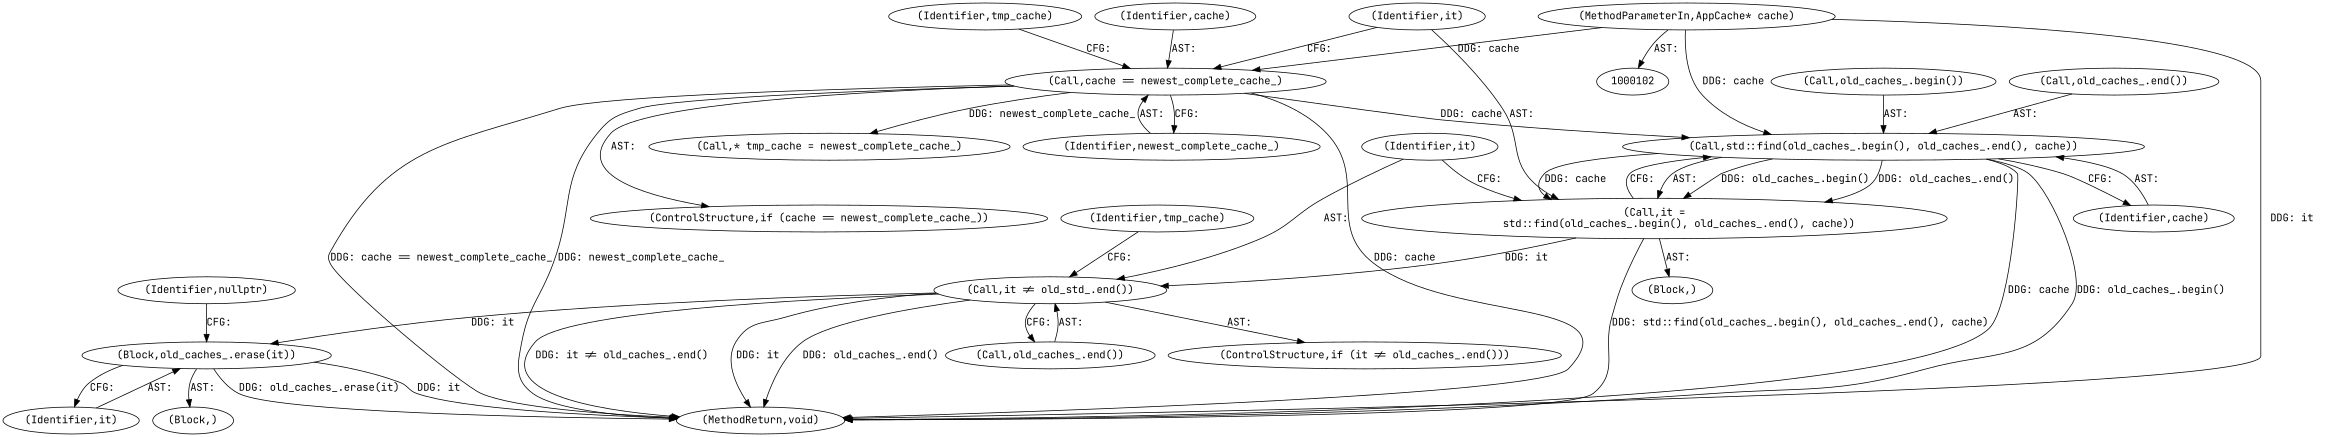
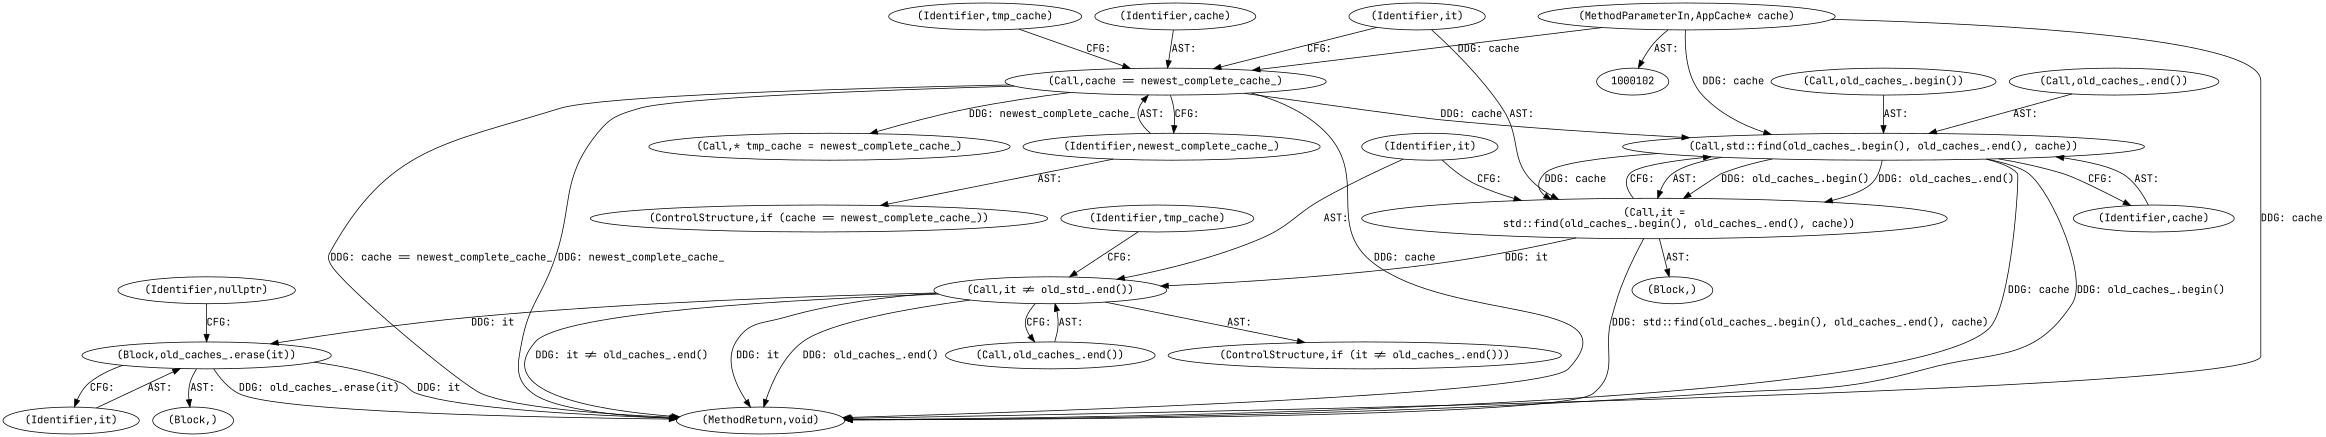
edge "(Call,cache == newest_complete_cache_)" -> "(ControlStructure,if (cache == newest_complete_cache_))": now "(Identifier,newest_complete_cache_)" -> "(ControlStructure,if (cache == newest_complete_cache_))"
edge "(MethodParameterIn,AppCache* cache)" -> "(MethodReturn,void)": label "DDG: it" -> "DDG: cache"
